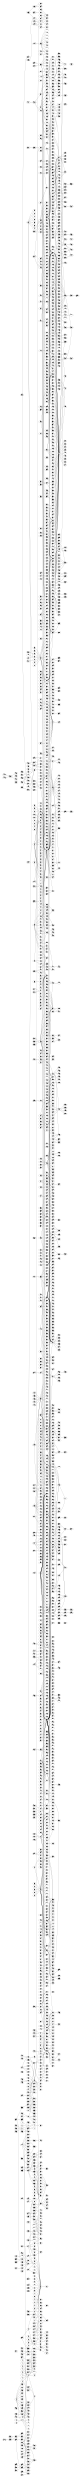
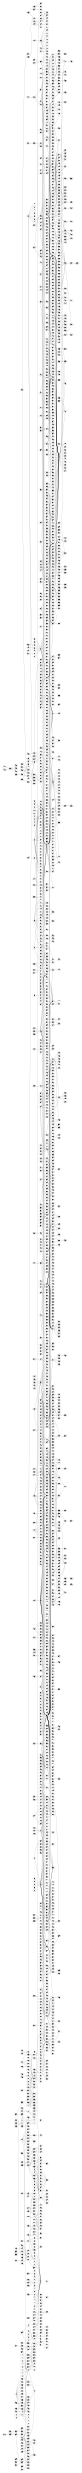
node "4682": added
